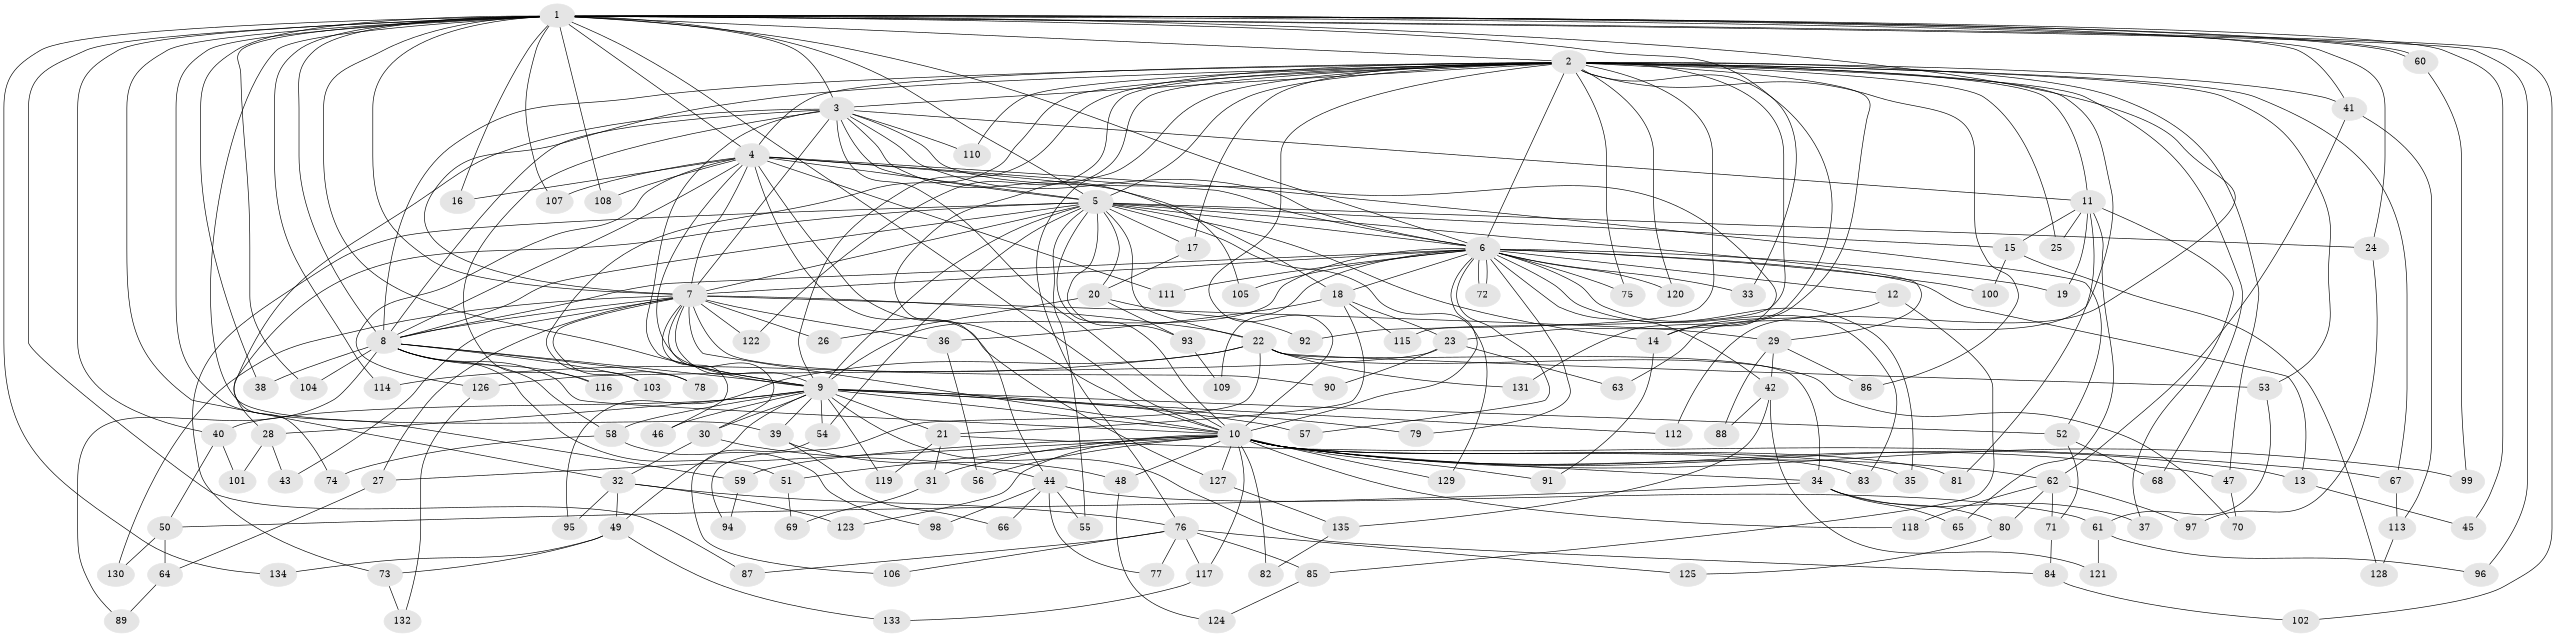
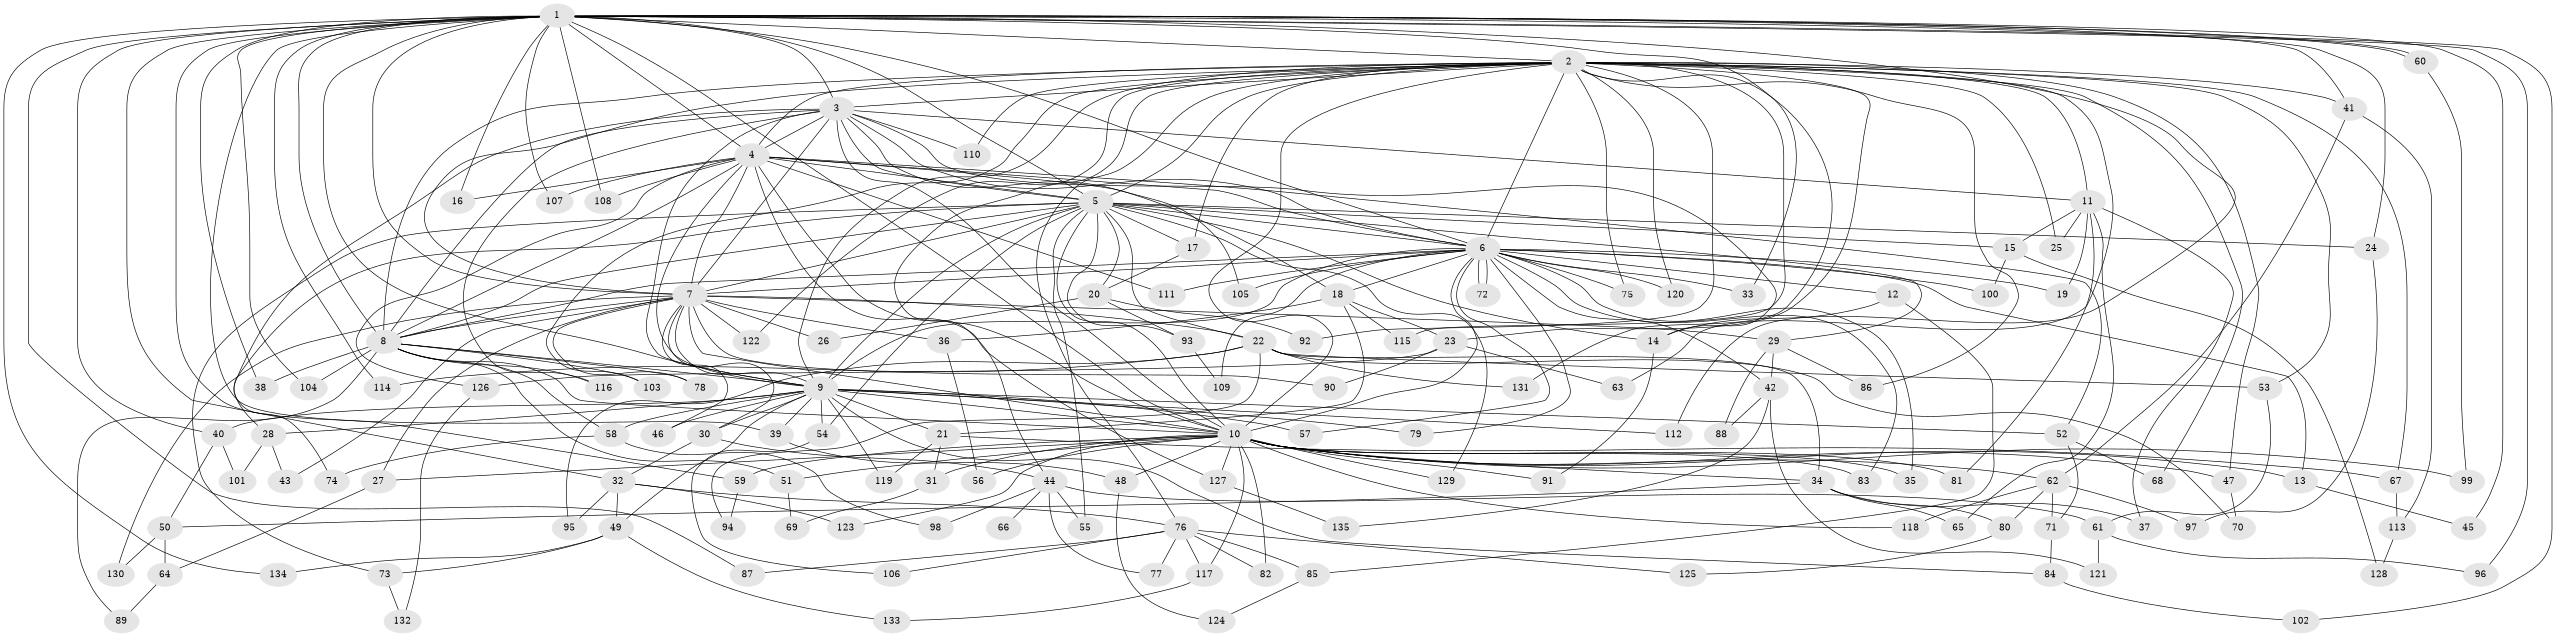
edge "3" -- "4": added
edge "39" -- "66": removed
edge "135" -- "82": now "76" -- "82"
